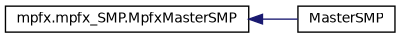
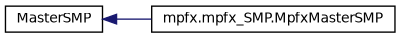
edge "MasterSMP" -> "mpfx.mpfx_SMP.MpfxMasterSMP": reversed
